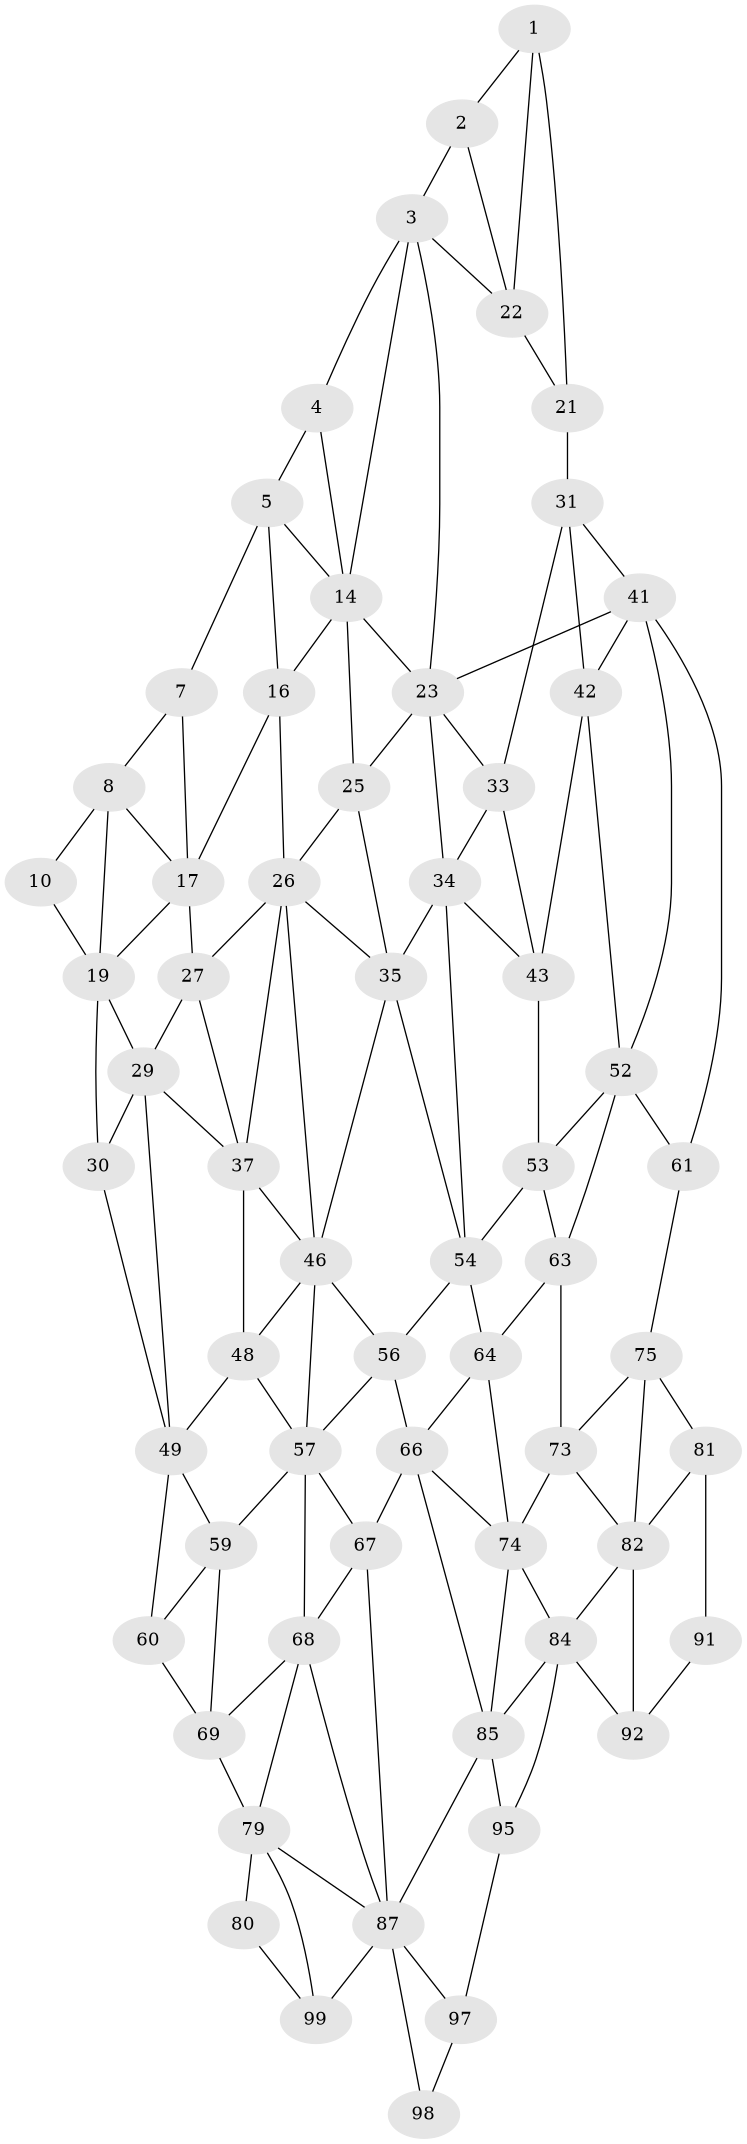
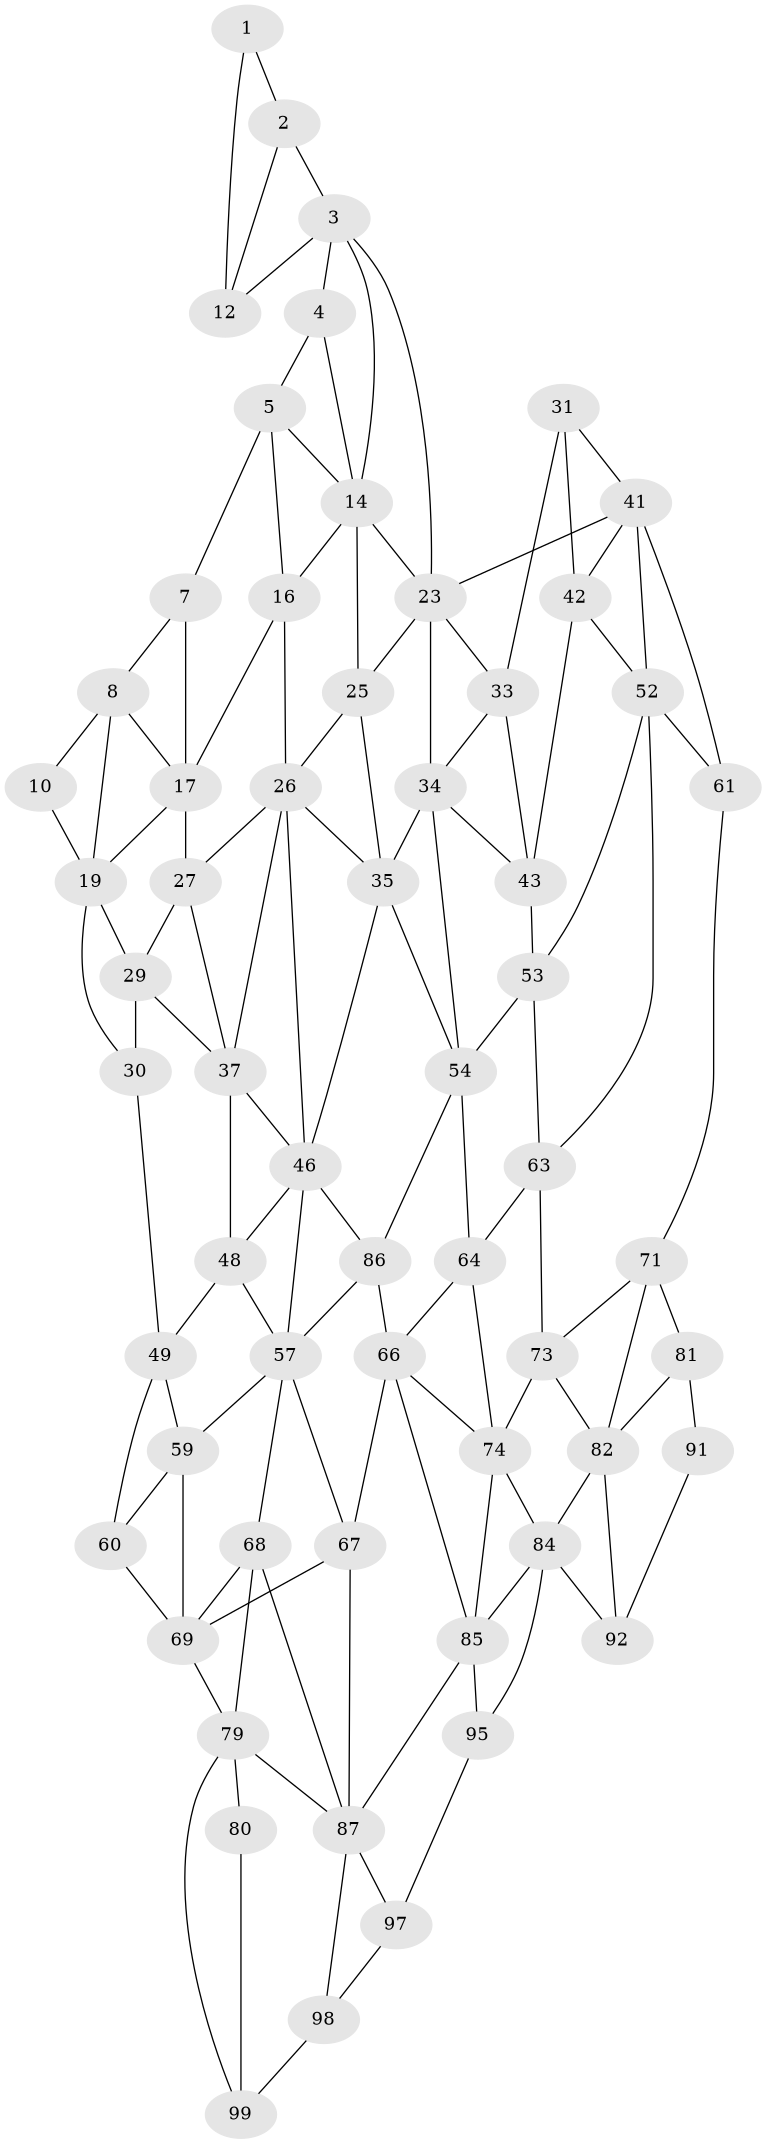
node "22": label "22" -> "12"
node "21": removed
edge "29" -- "49": removed
node "56": label "56" -> "86"
node "75": label "75" -> "71"
edge "67" -- "68": now "67" -- "69"
edge "87" -- "99": now "98" -- "99"
